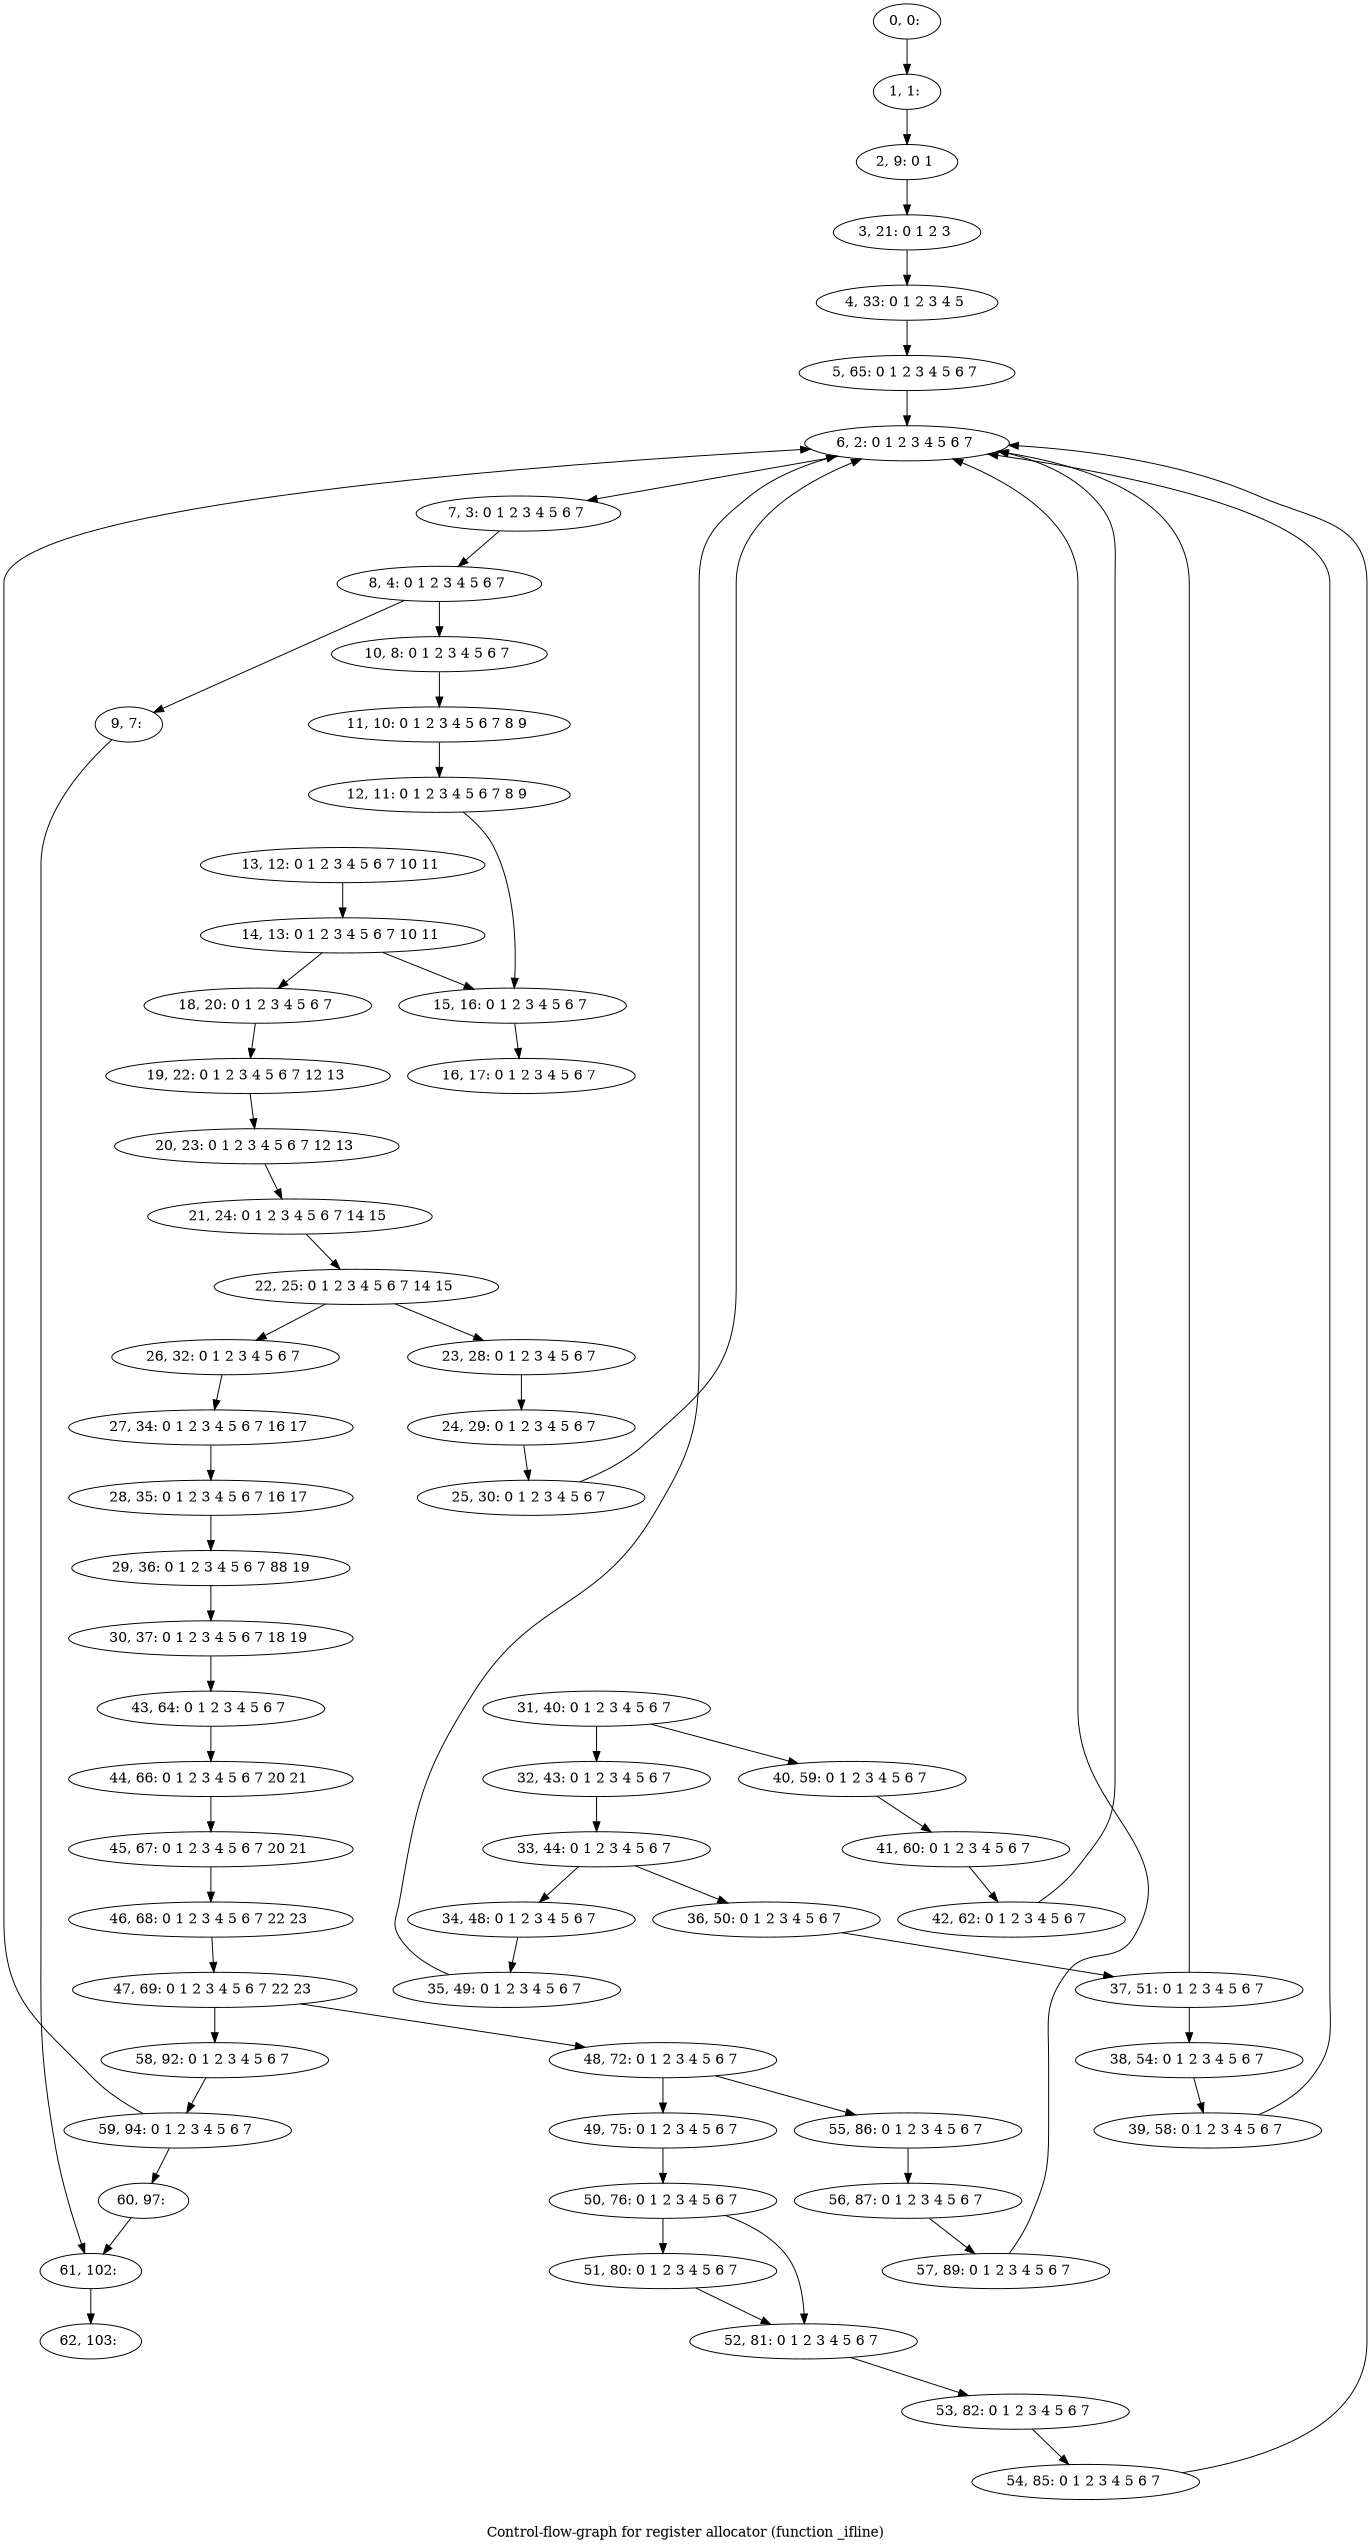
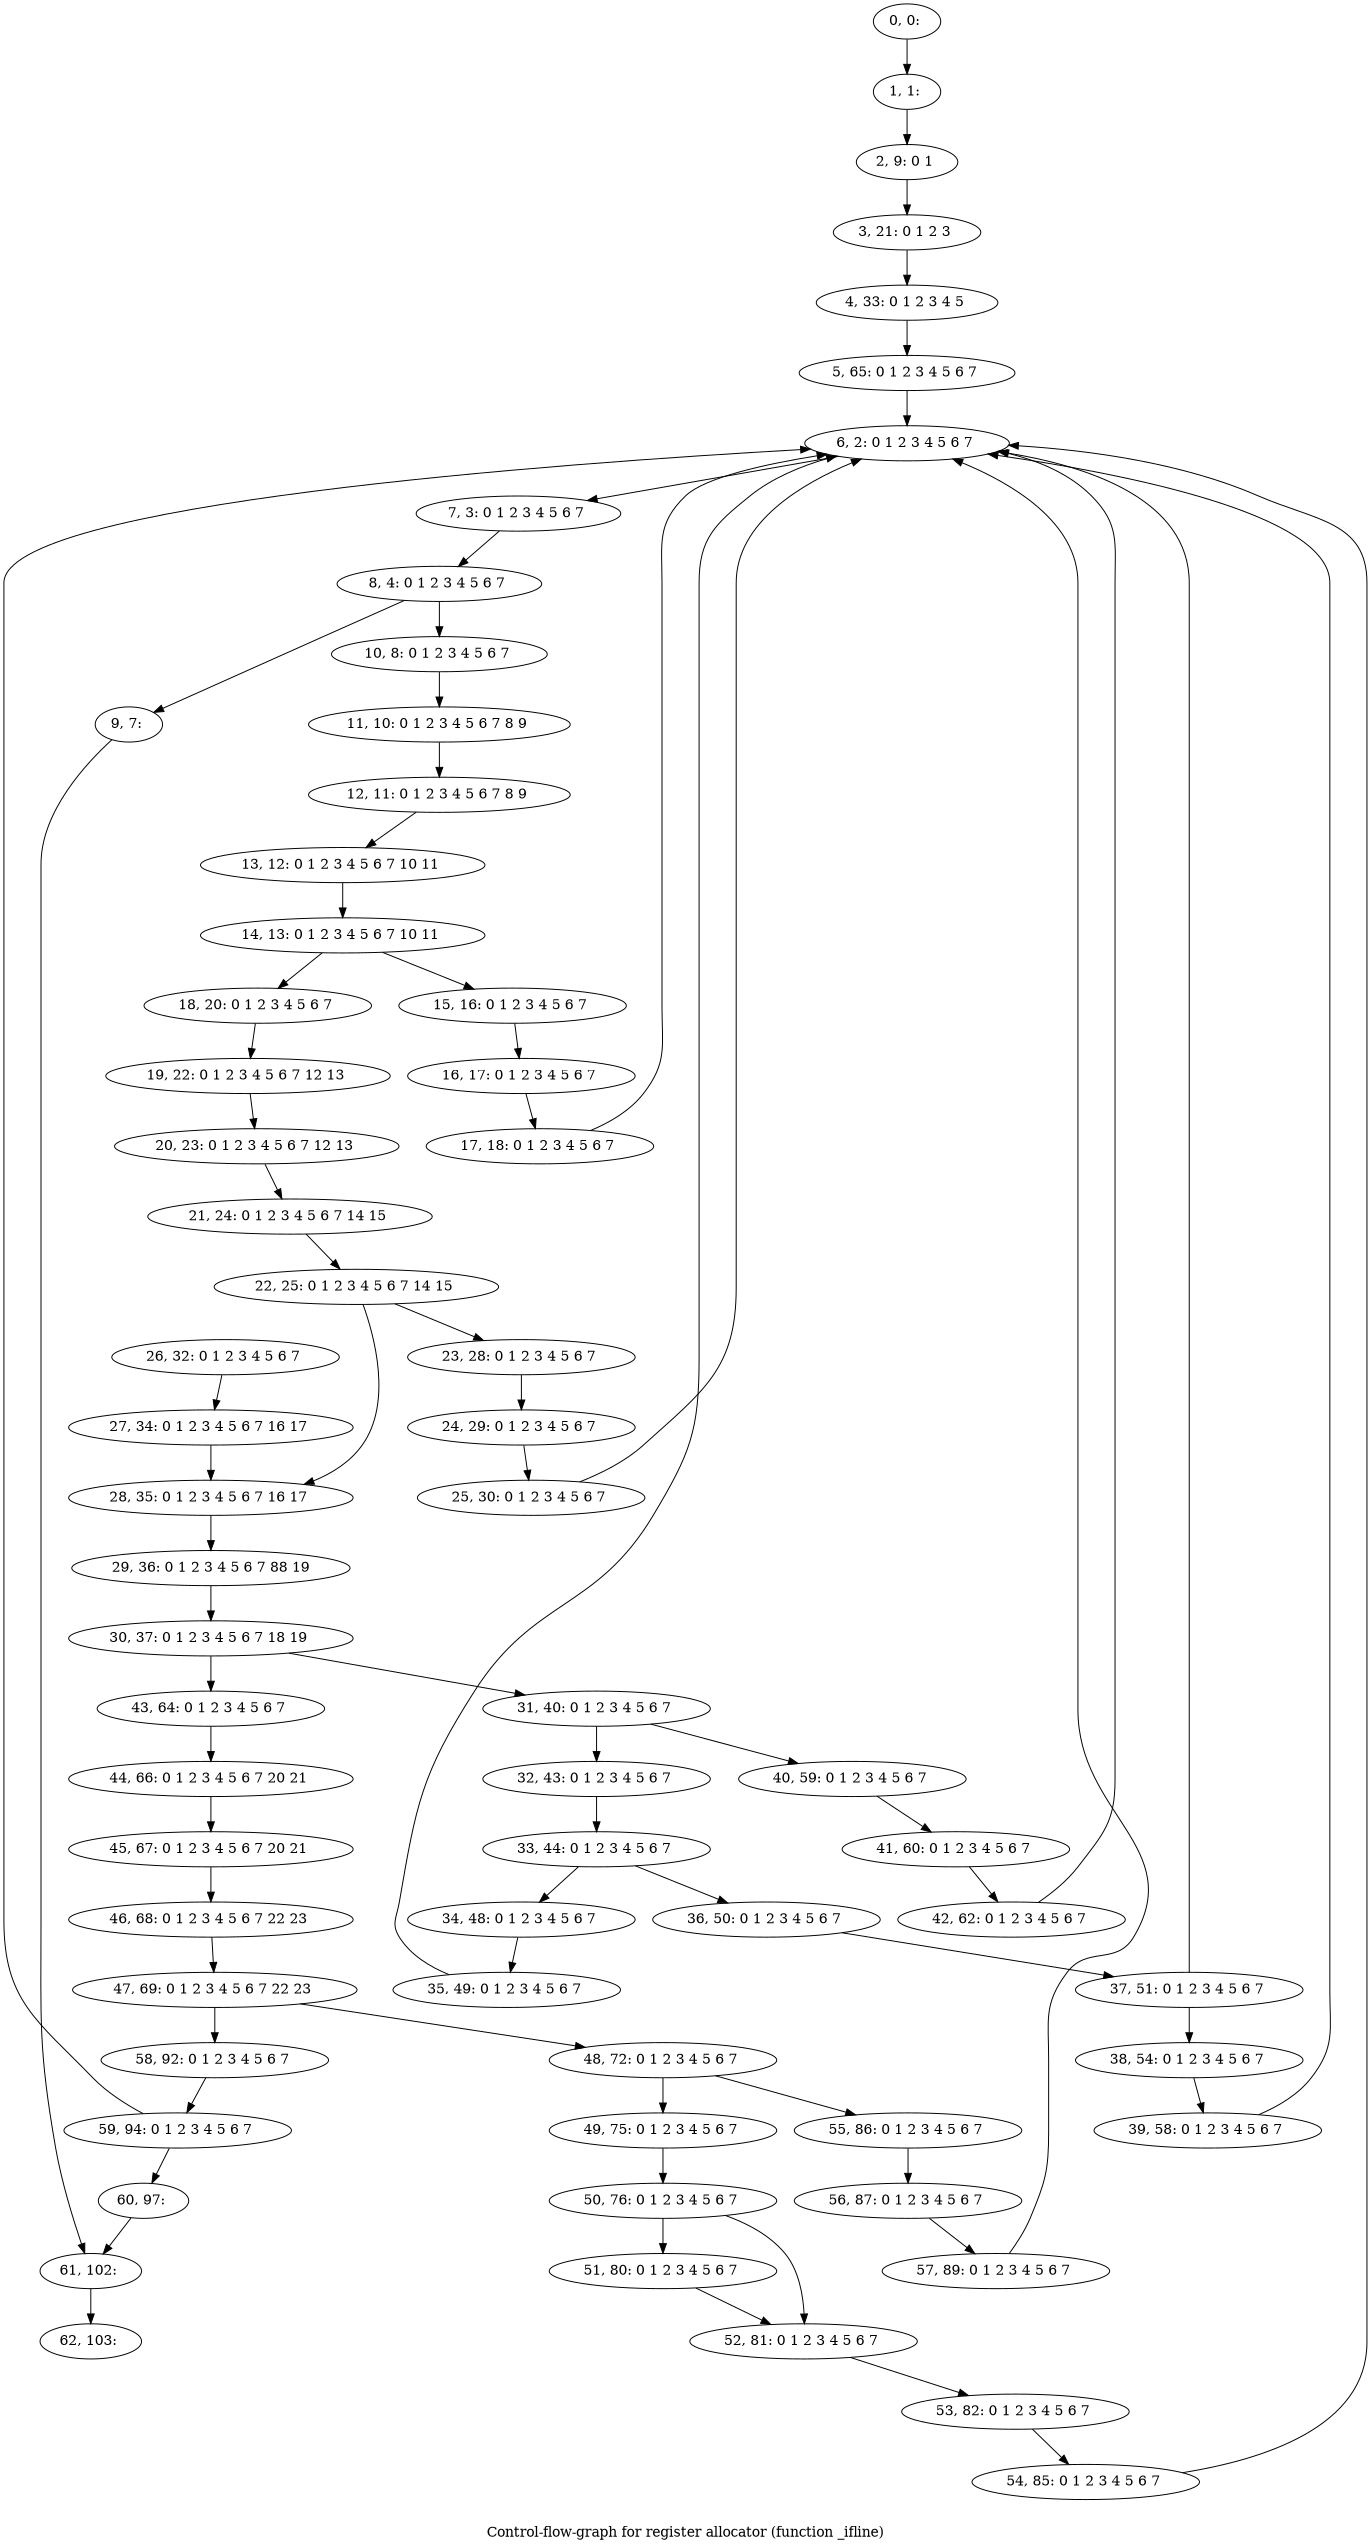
edge "12, 11: 0 1 2 3 4 5 6 7 8 9" -> "15, 16: 0 1 2 3 4 5 6 7": now "12, 11: 0 1 2 3 4 5 6 7 8 9" -> "13, 12: 0 1 2 3 4 5 6 7 10 11"
node "17, 18: 0 1 2 3 4 5 6 7": added
edge "22, 25: 0 1 2 3 4 5 6 7 14 15" -> "26, 32: 0 1 2 3 4 5 6 7": now "22, 25: 0 1 2 3 4 5 6 7 14 15" -> "28, 35: 0 1 2 3 4 5 6 7 16 17"
edge "30, 37: 0 1 2 3 4 5 6 7 18 19" -> "31, 40: 0 1 2 3 4 5 6 7": added
